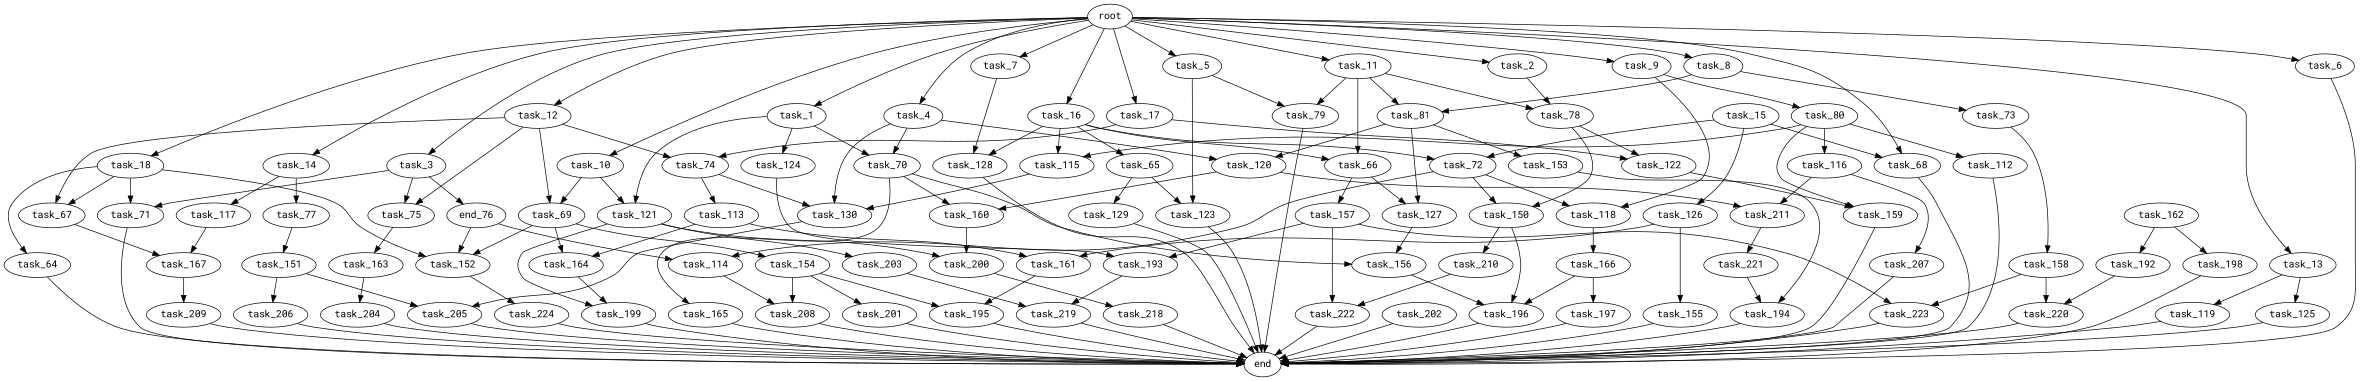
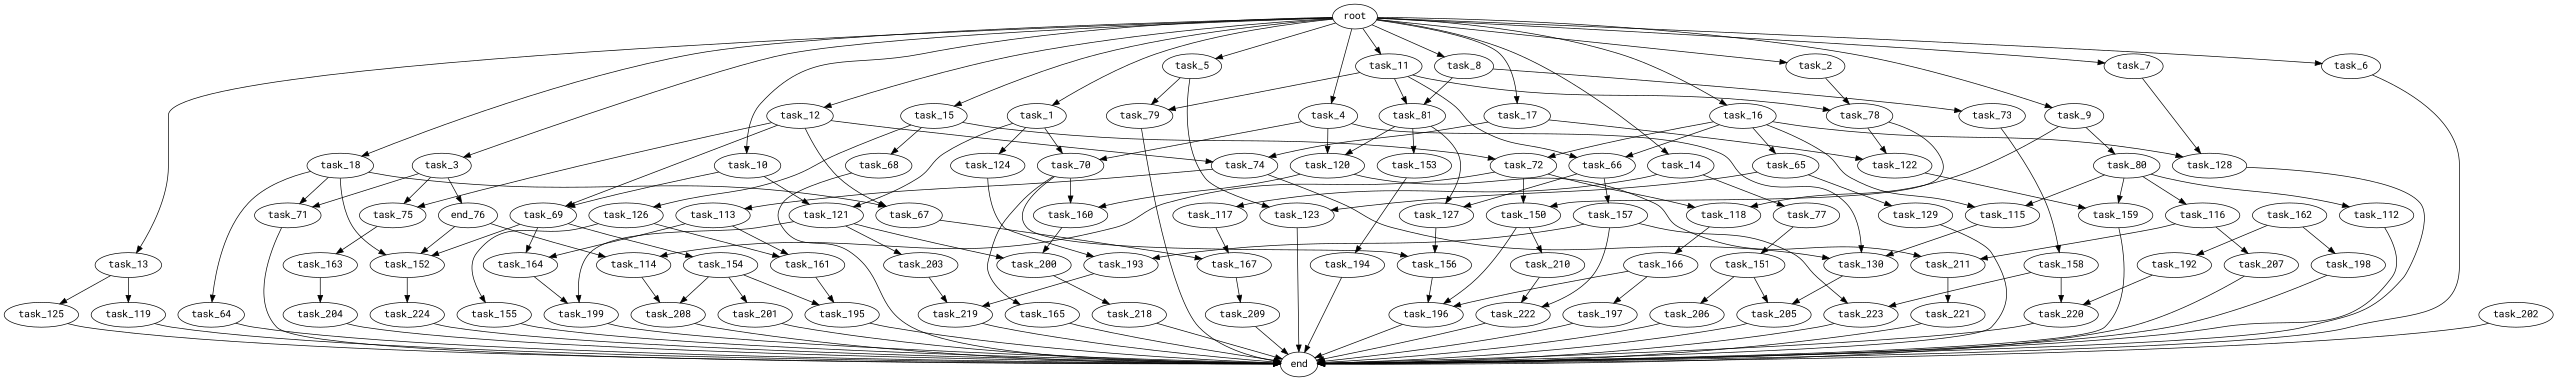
edge "root" -> "task_68": now "root" -> "task_15"
edge "task_221" -> "task_194": now "task_221" -> "end"
